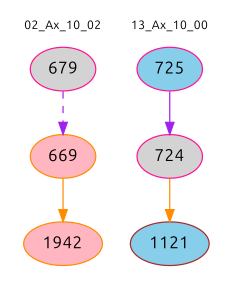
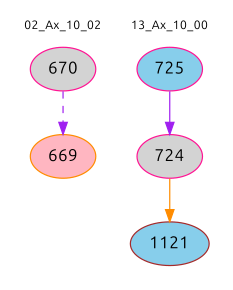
node "679": label "679" -> "670"
node "1942": removed
